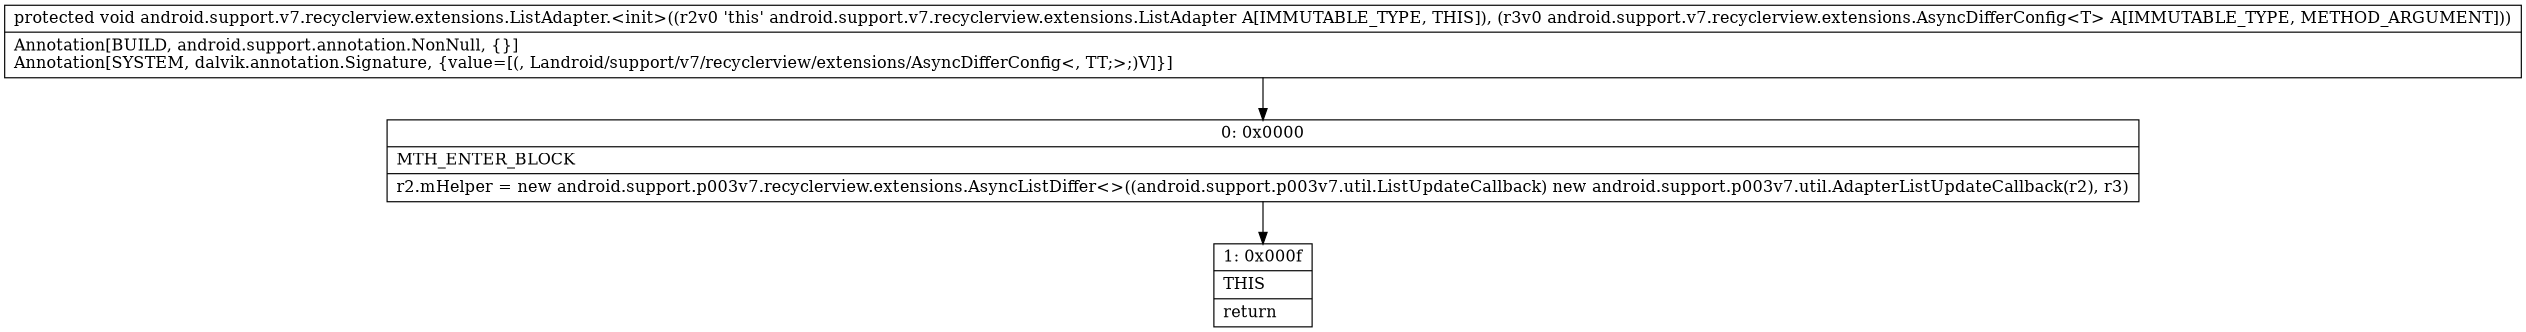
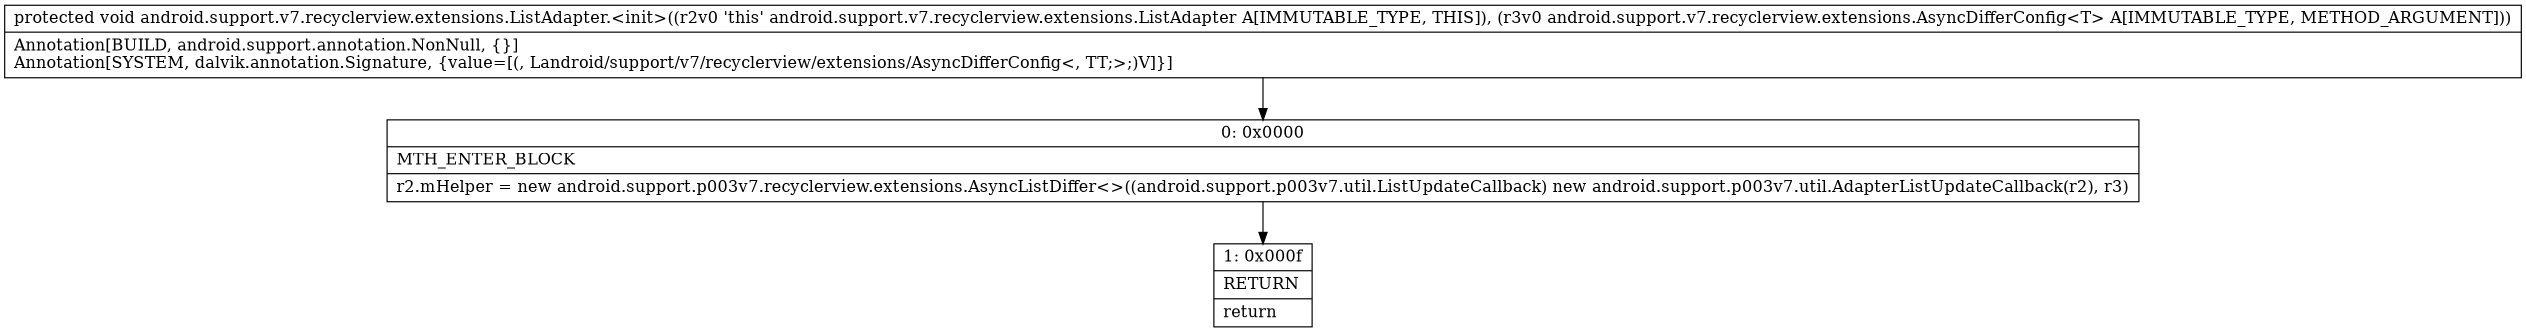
node "1: 0x000f": text "THIS" -> "RETURN"
